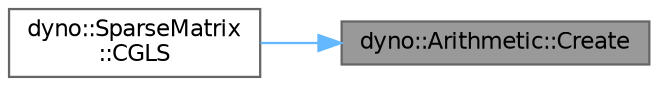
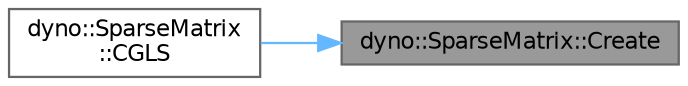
node "dyno::Arithmetic::Create": label "dyno::Arithmetic::Create" -> "dyno::SparseMatrix::Create"
